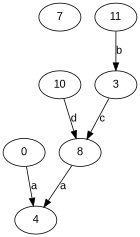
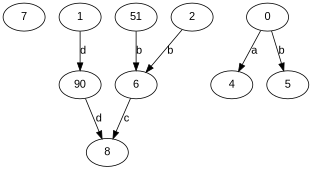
node "1": added
node "11": label "11" -> "51"
node "2": added
node "10": label "10" -> "90"
node "3": label "3" -> "6"
node "5": added
edge "8" -> "4": removed, label "a"
